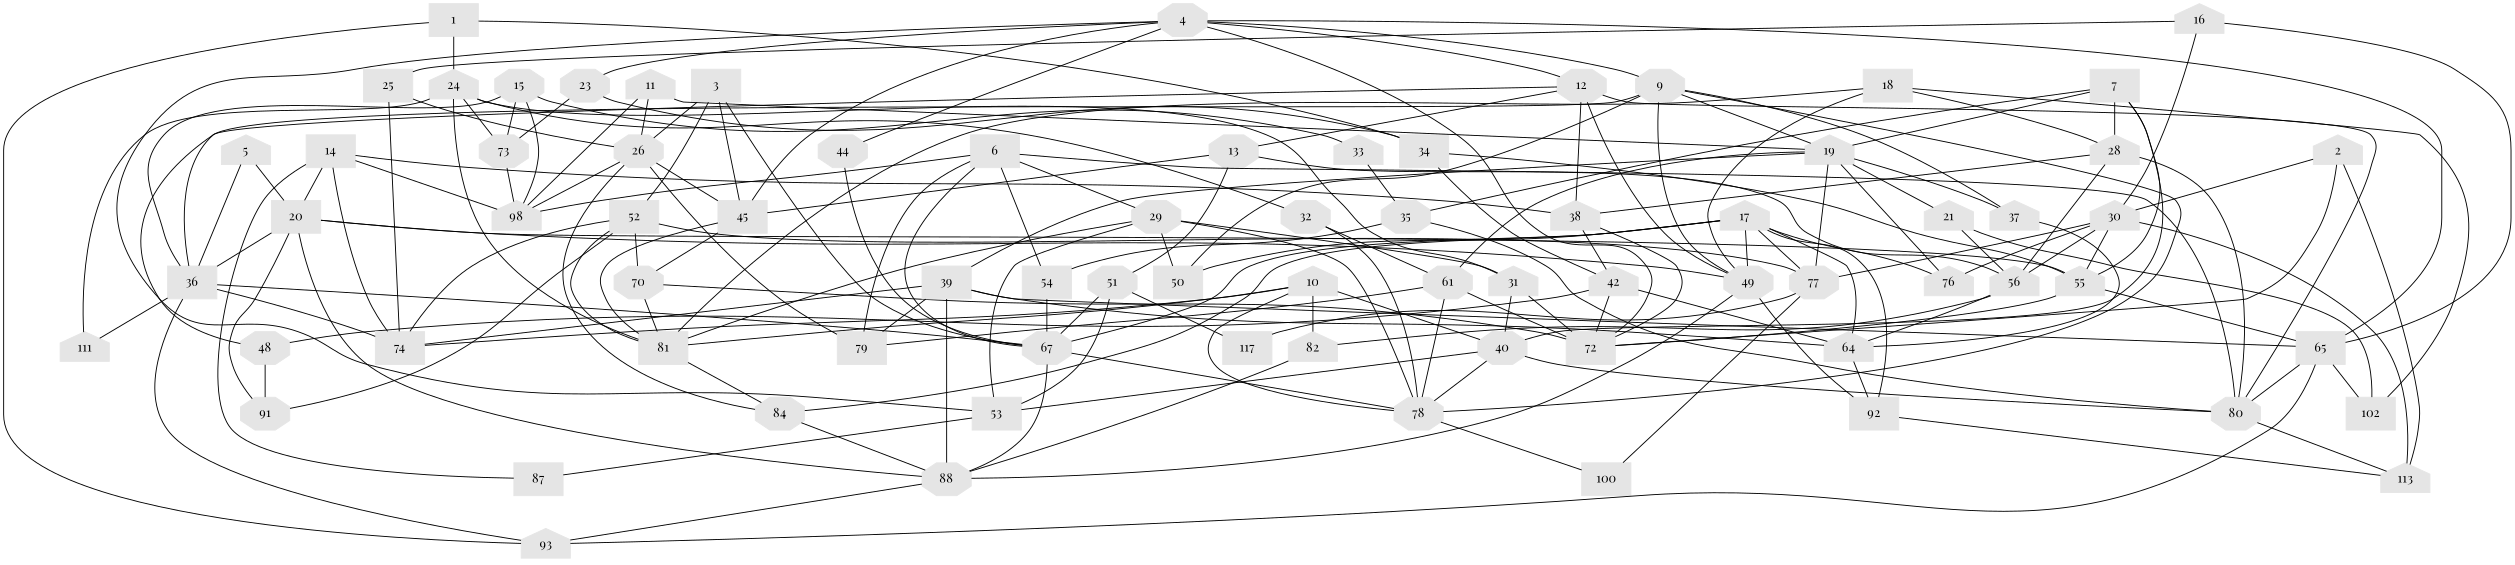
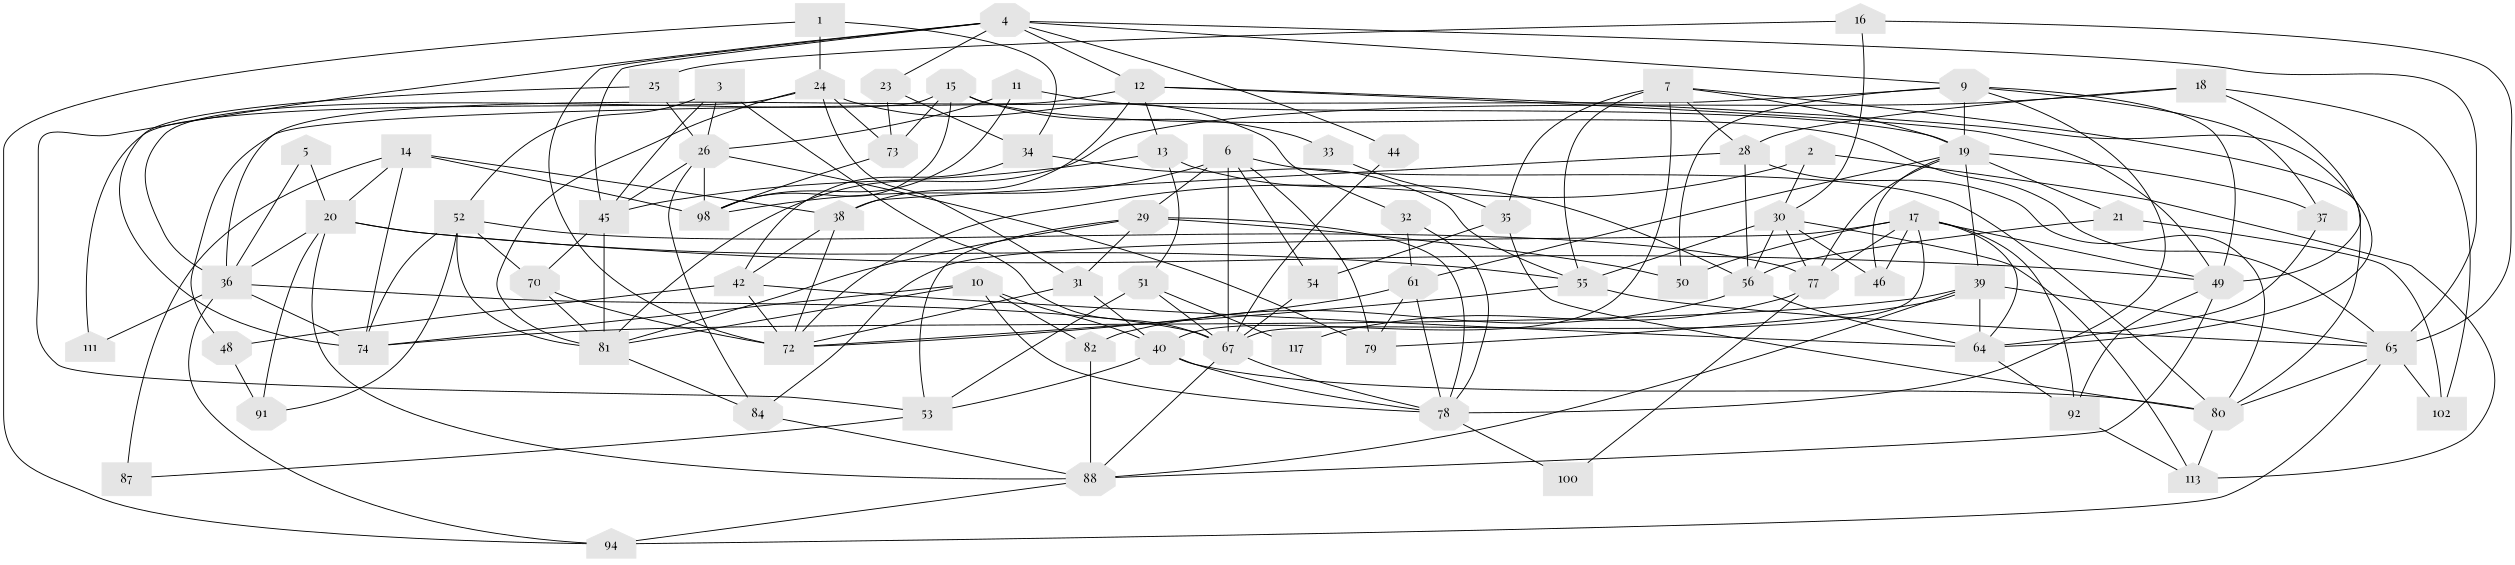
edge "15" -- "65": added
edge "7" -- "64": added
node "76": label "76" -> "46"
node "93": label "93" -> "94"
